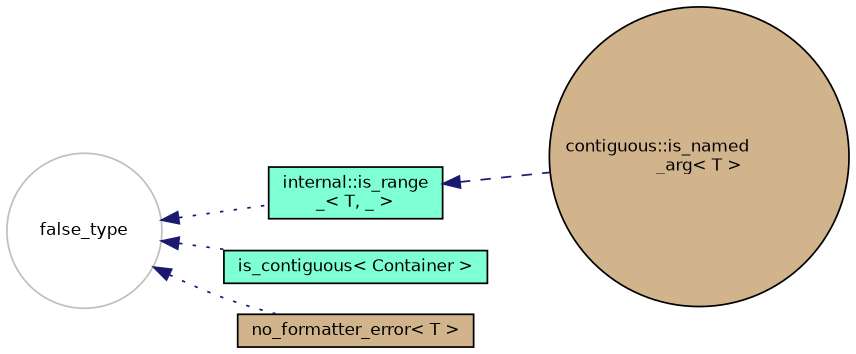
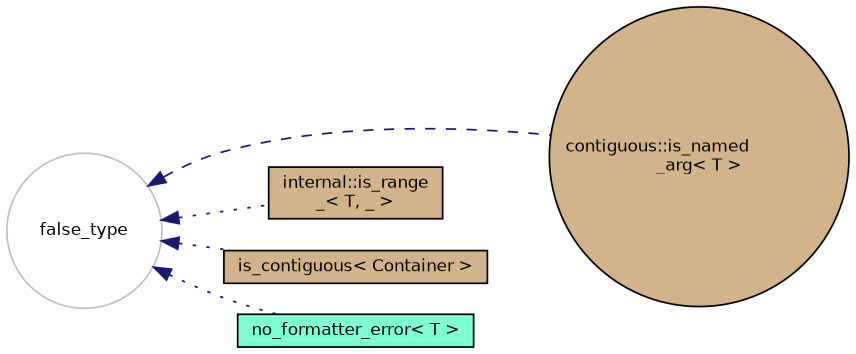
edge "contiguous::is_named _arg< T >" -> "internal::is_range _< T, _ >": now "contiguous::is_named _arg< T >" -> "false_type"
node "internal::is_range _< T, _ >": fillcolor aquamarine -> tan
node "is_contiguous< Container >": fillcolor aquamarine -> tan
node "no_formatter_error< T >": fillcolor tan -> aquamarine
